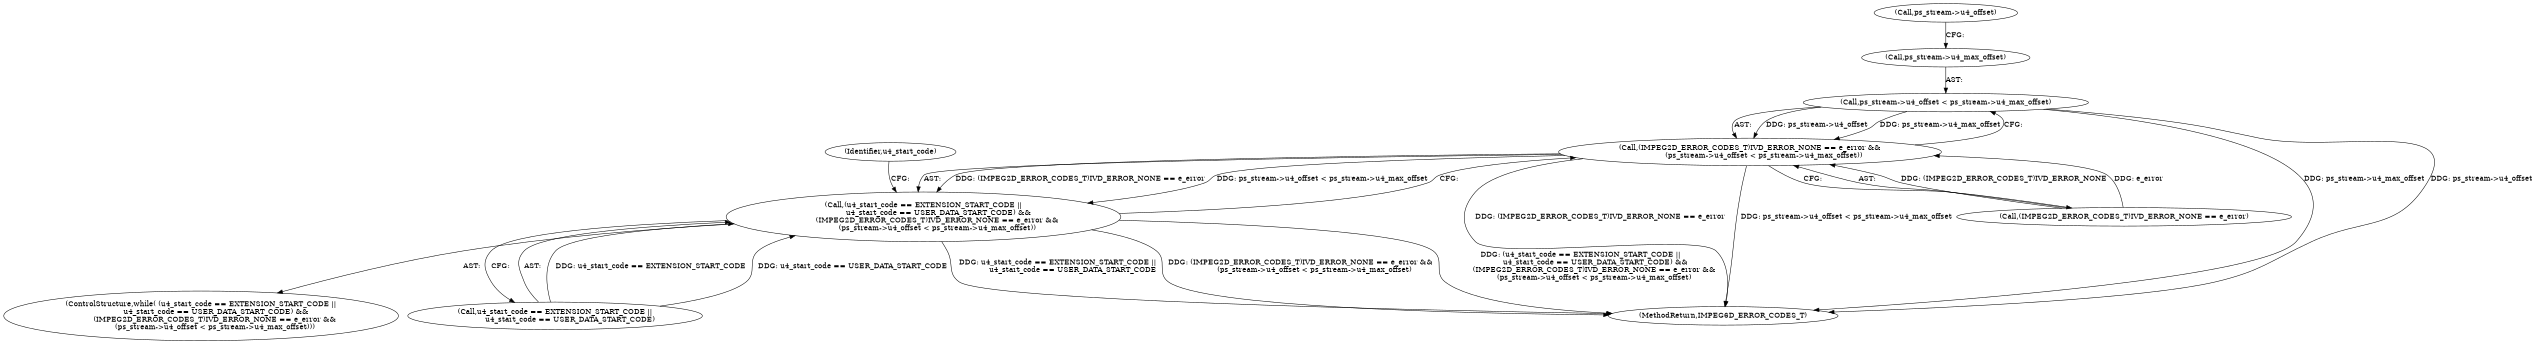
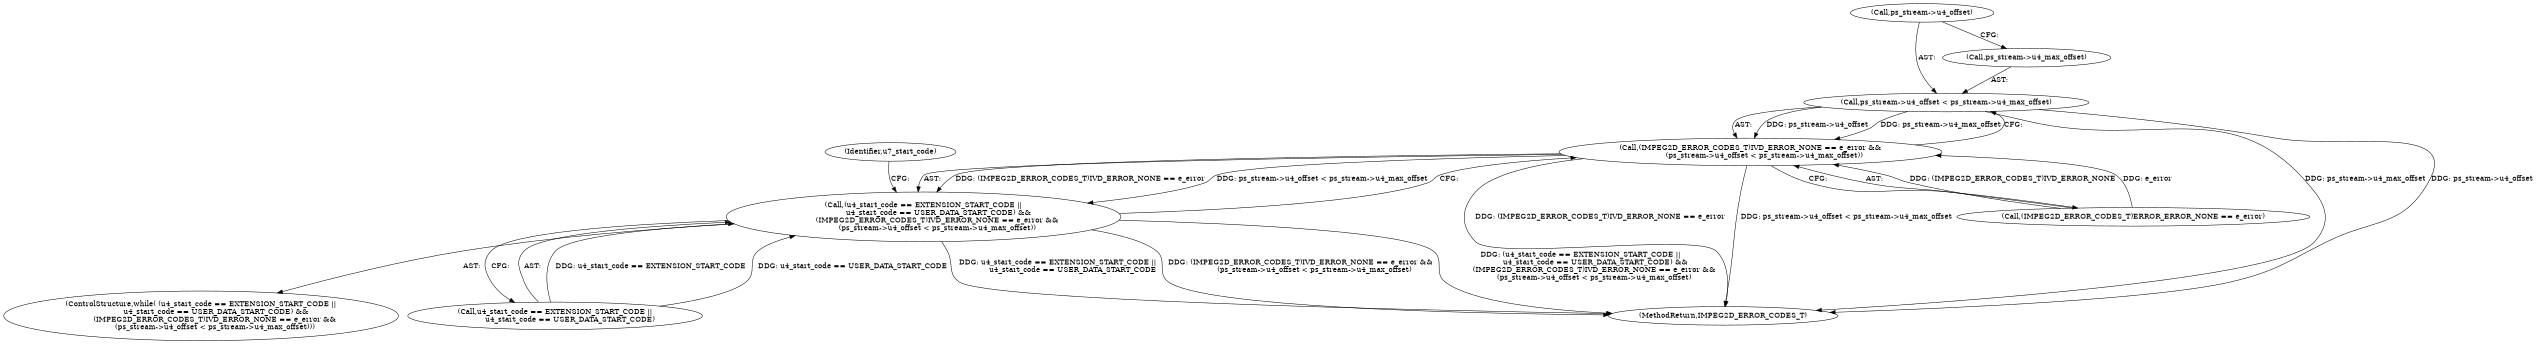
edge "(Call,ps_stream->u4_offset)" -> "(Call,ps_stream->u4_offset < ps_stream->u4_max_offset)": added, label "AST:"
node "(Identifier,u4_start_code)": label "(Identifier,u4_start_code)" -> "(Identifier,u7_start_code)"
node "(Call,(IMPEG2D_ERROR_CODES_T)IVD_ERROR_NONE == e_error)": label "(Call,(IMPEG2D_ERROR_CODES_T)IVD_ERROR_NONE == e_error)" -> "(Call,(IMPEG2D_ERROR_CODES_T)ERROR_ERROR_NONE == e_error)"
node "(MethodReturn,IMPEG6D_ERROR_CODES_T)": label "(MethodReturn,IMPEG6D_ERROR_CODES_T)" -> "(MethodReturn,IMPEG2D_ERROR_CODES_T)"
